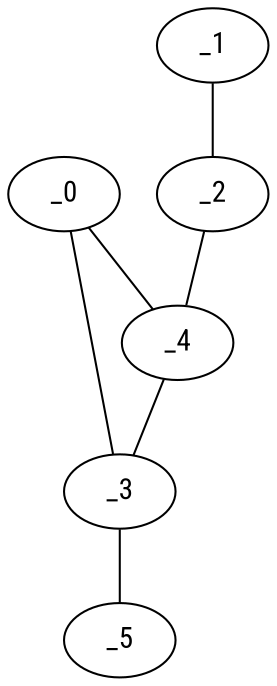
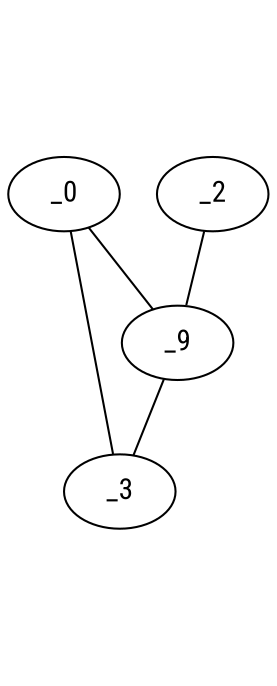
node "_1": removed
node "_4": label "_4" -> "_9"
node "_5": removed
